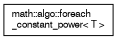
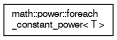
node "math::algo::foreach _constant_power< T >": label "math::algo::foreach _constant_power< T >" -> "math::power::foreach _constant_power< T >"
